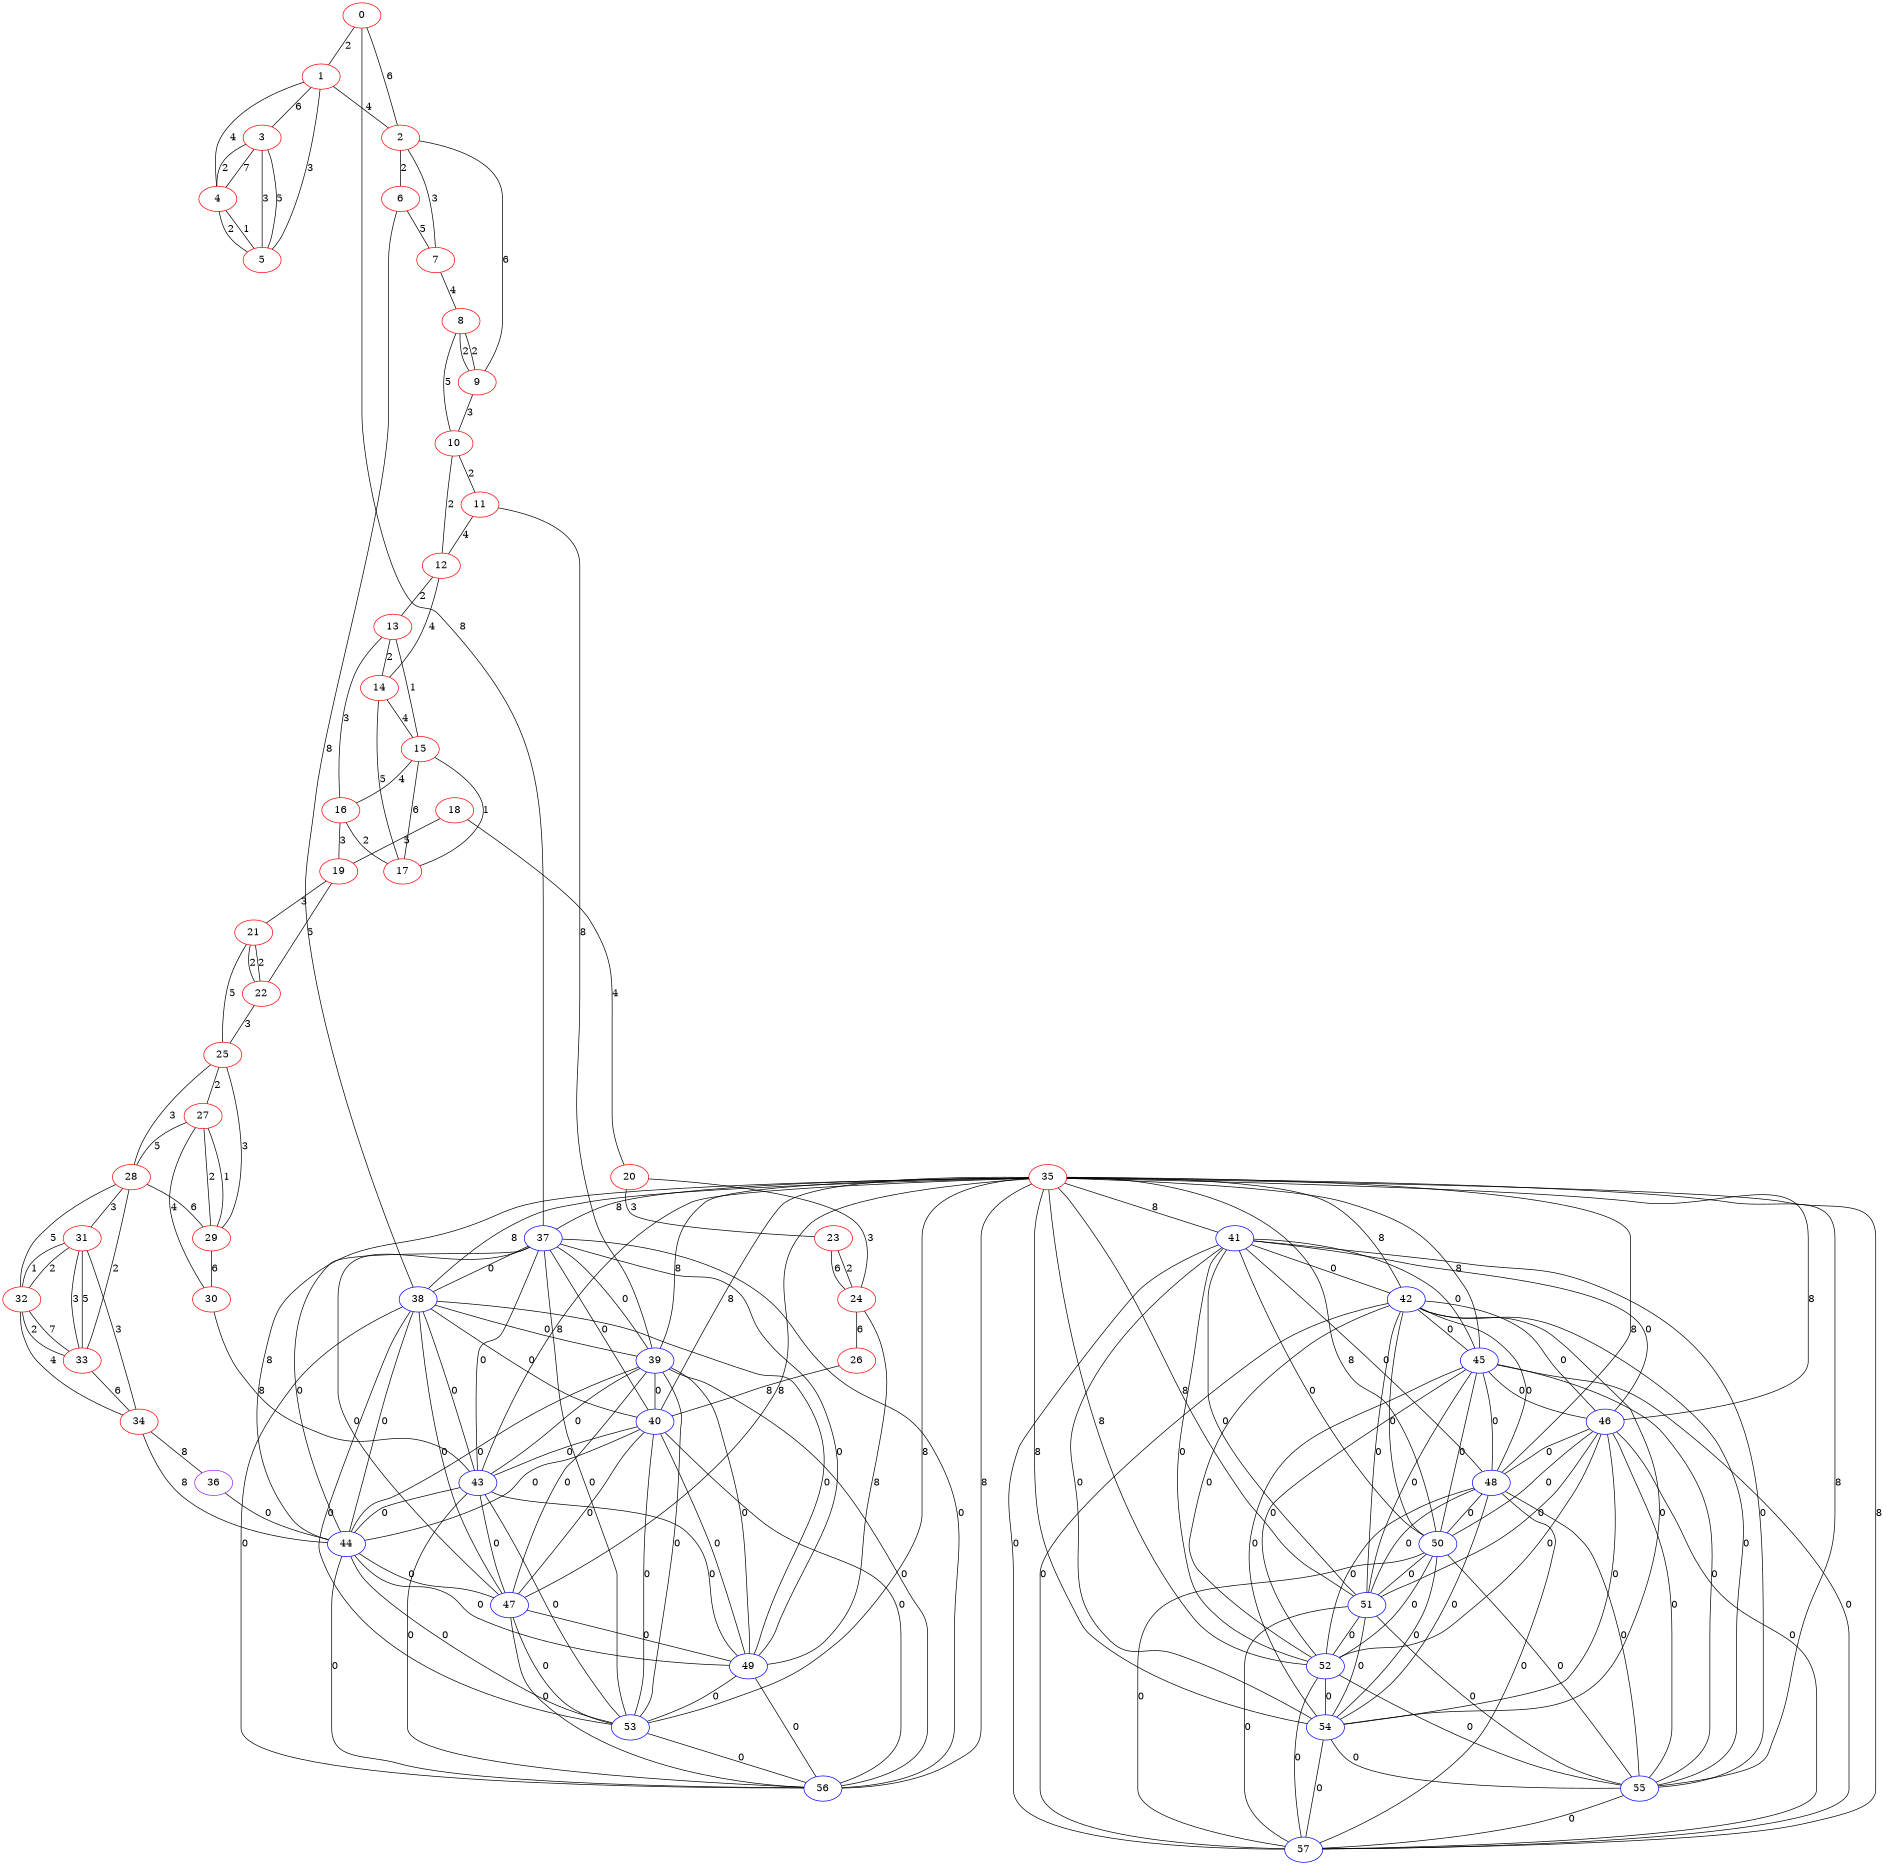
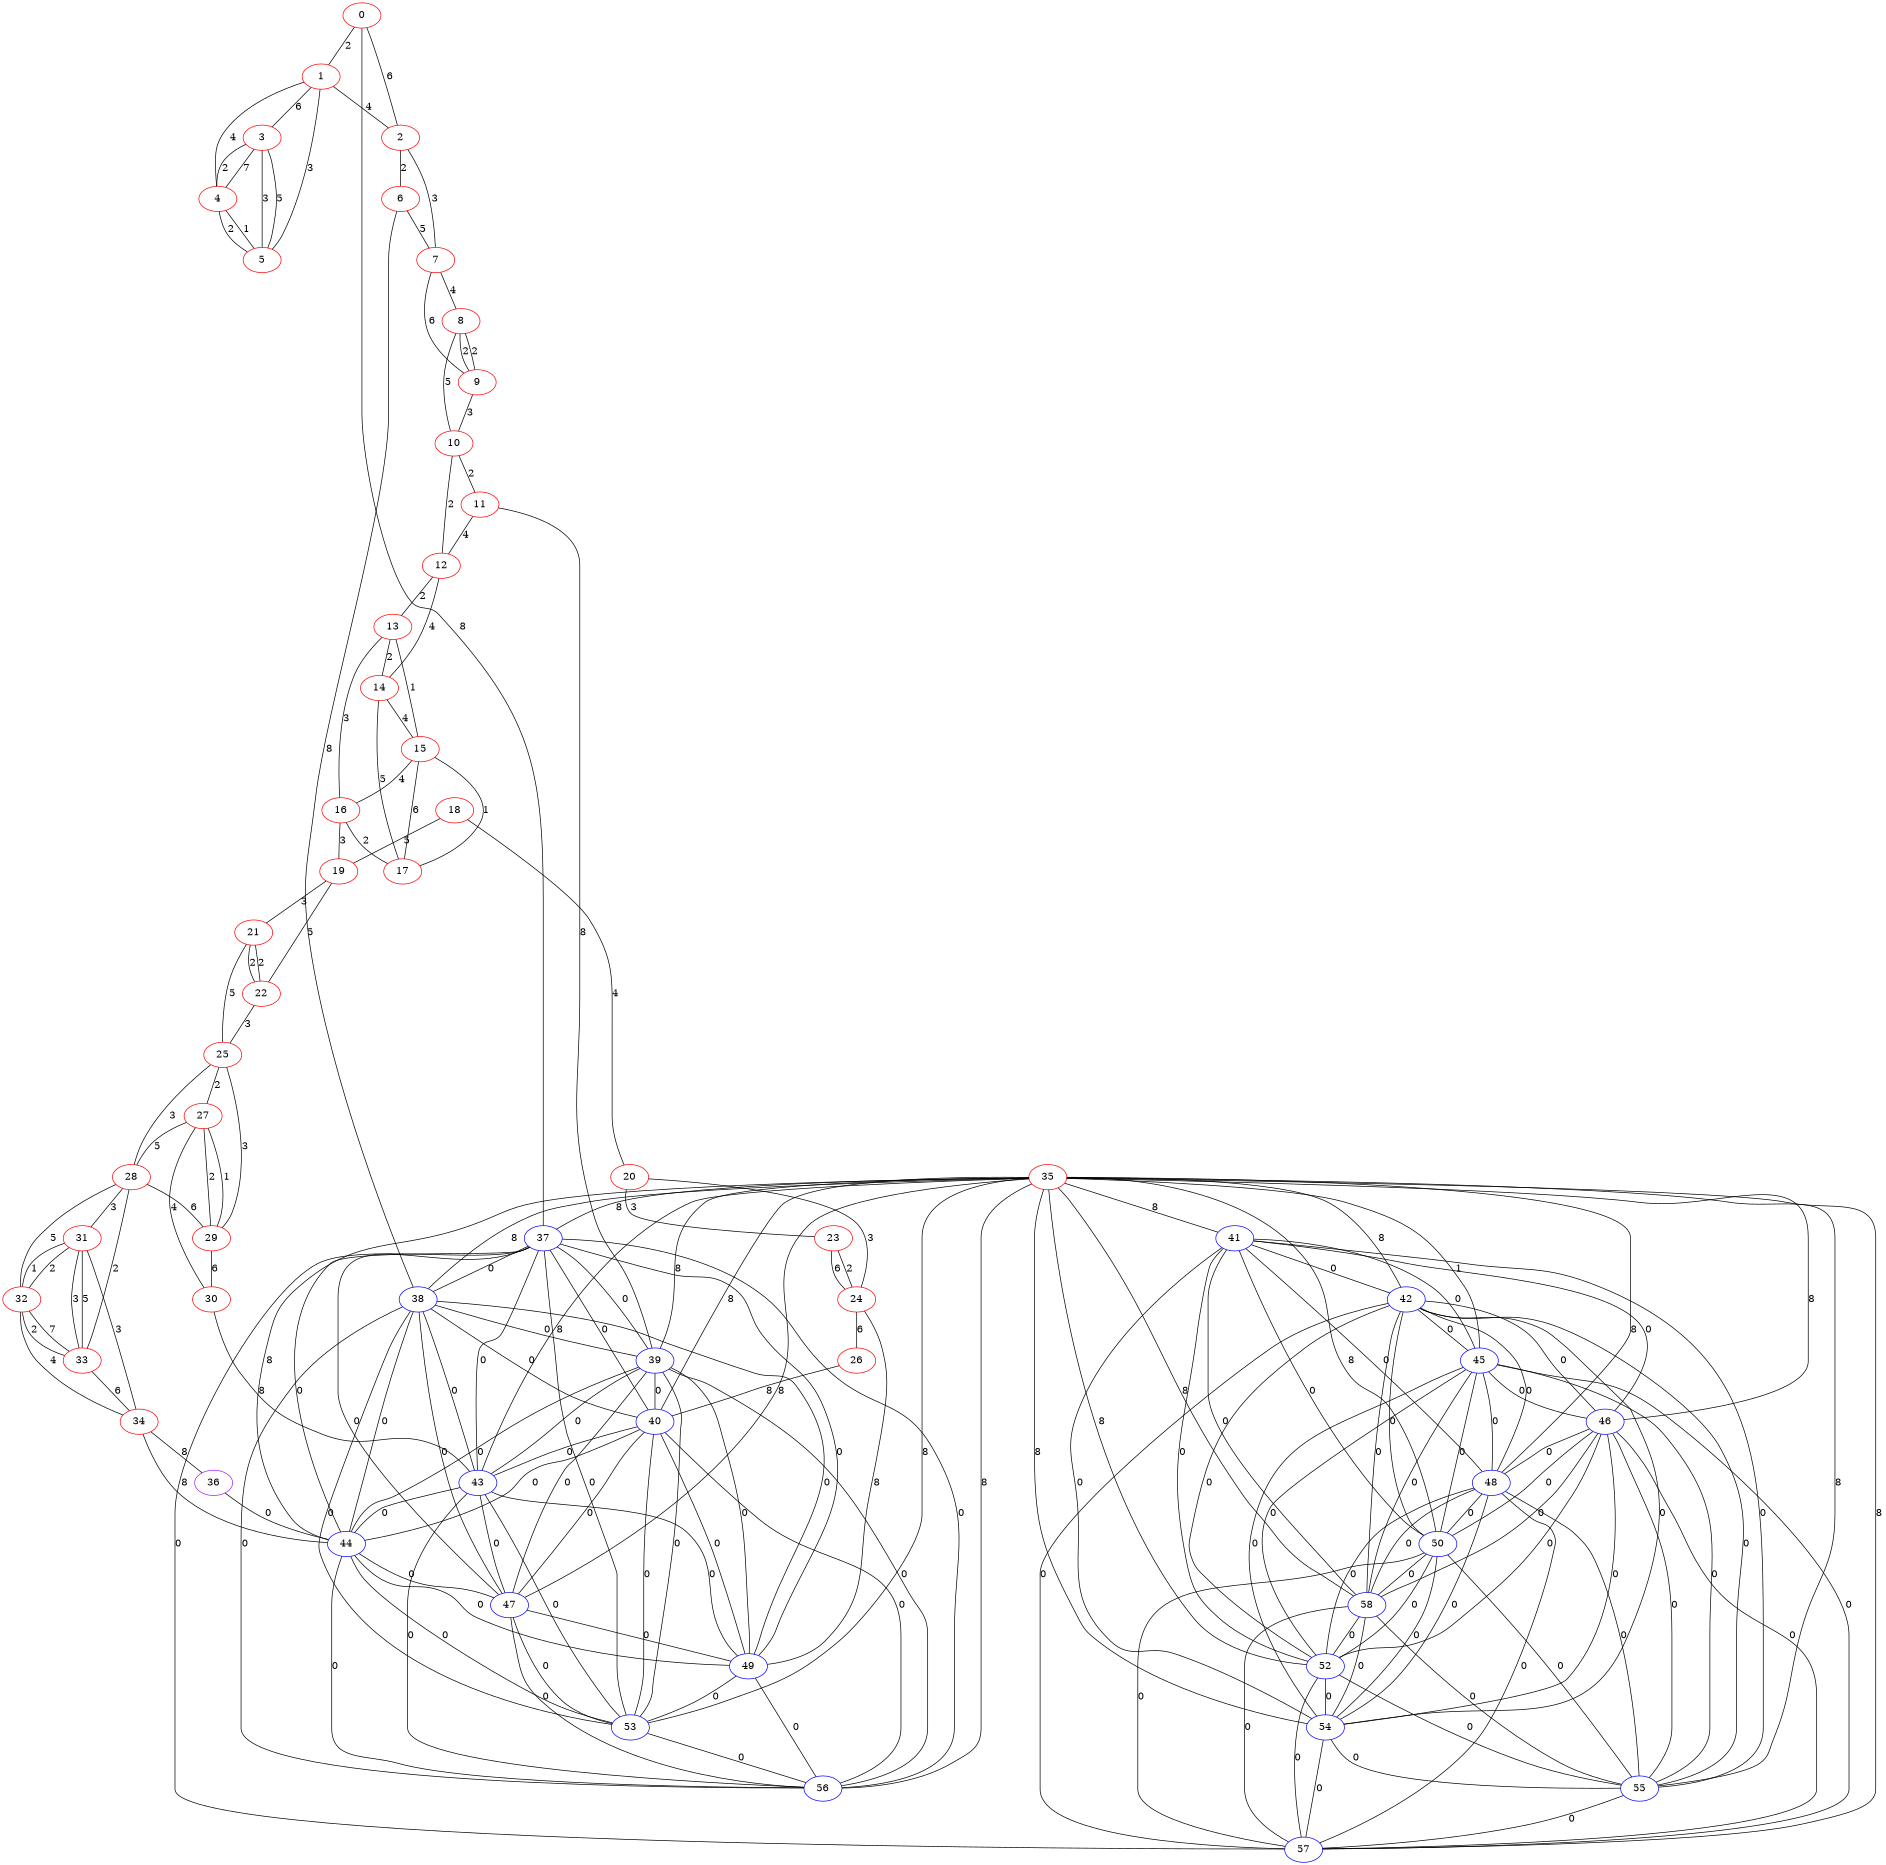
edge "2" -- "9": now "7" -- "9"
edge "35" -- "45": label "8" -> "1"
node "51": label "51" -> "58"
edge "41" -- "57": now "37" -- "57"
